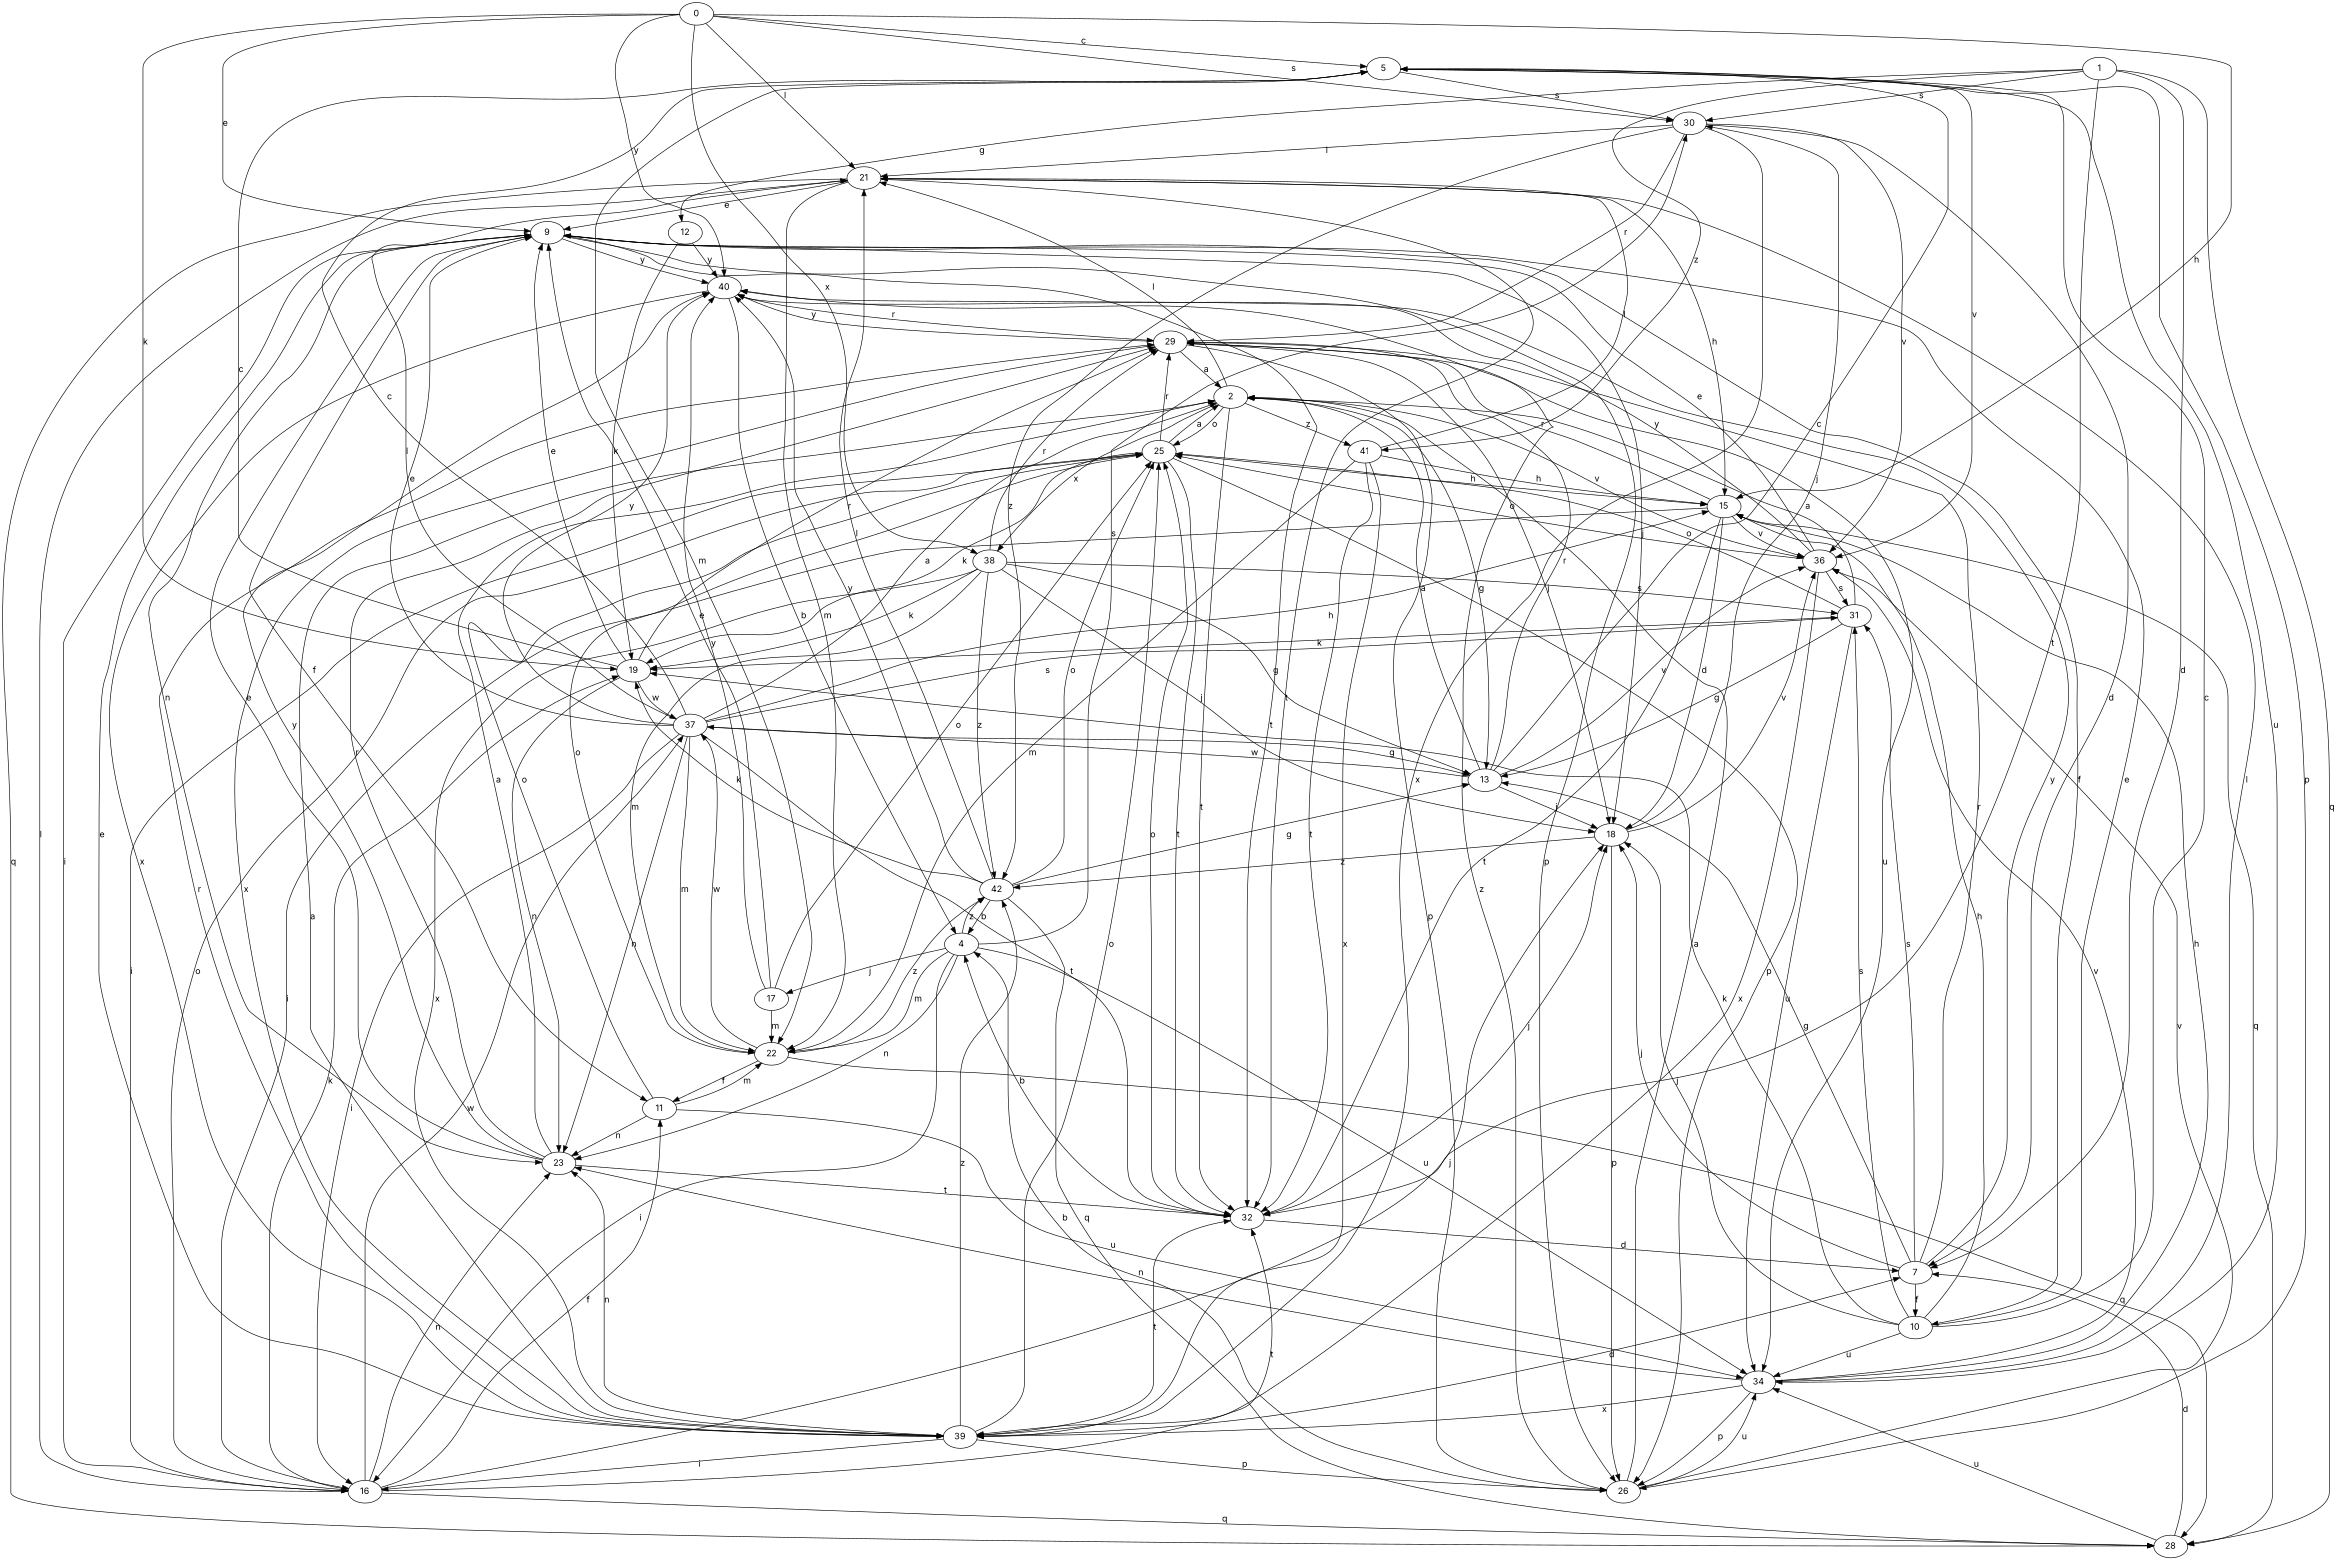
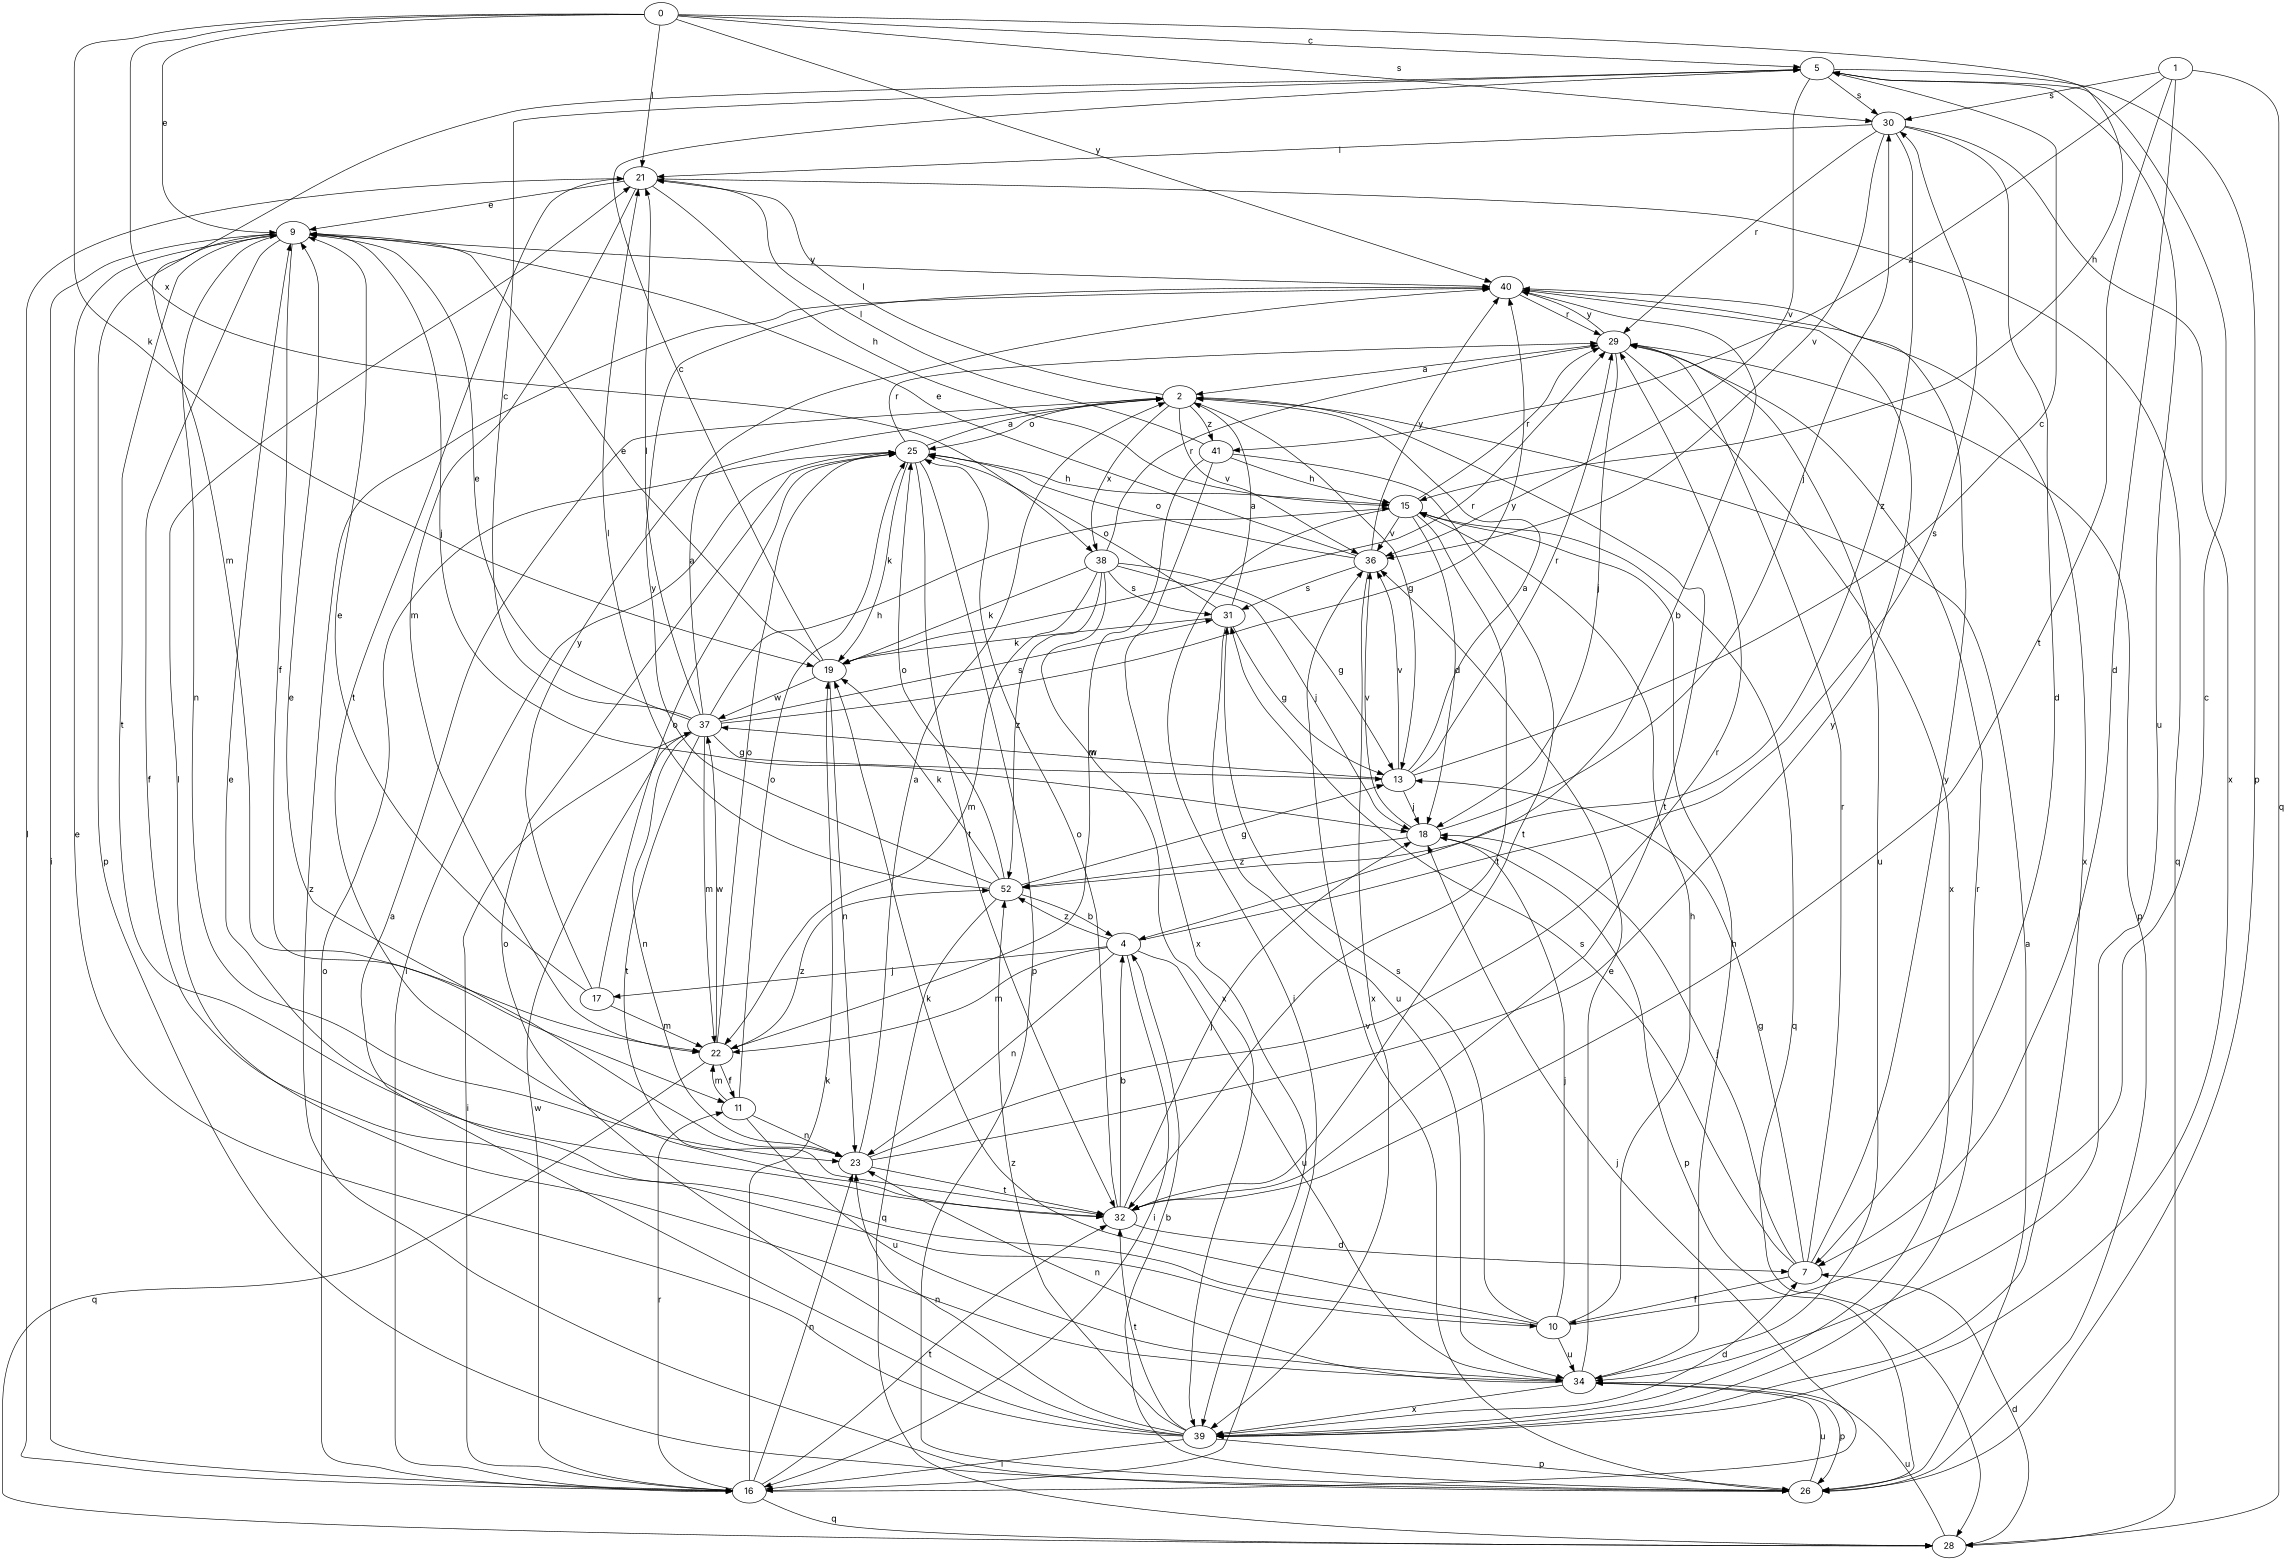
node "12": removed
node "42": label "42" -> "52"
edge "34" -> "36": label "v" -> "e"
edge "16" -> "11": label "f" -> "r"
